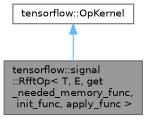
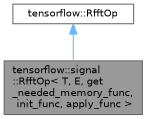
node "tensorflow::OpKernel": label "tensorflow::OpKernel" -> "tensorflow::RfftOp"
